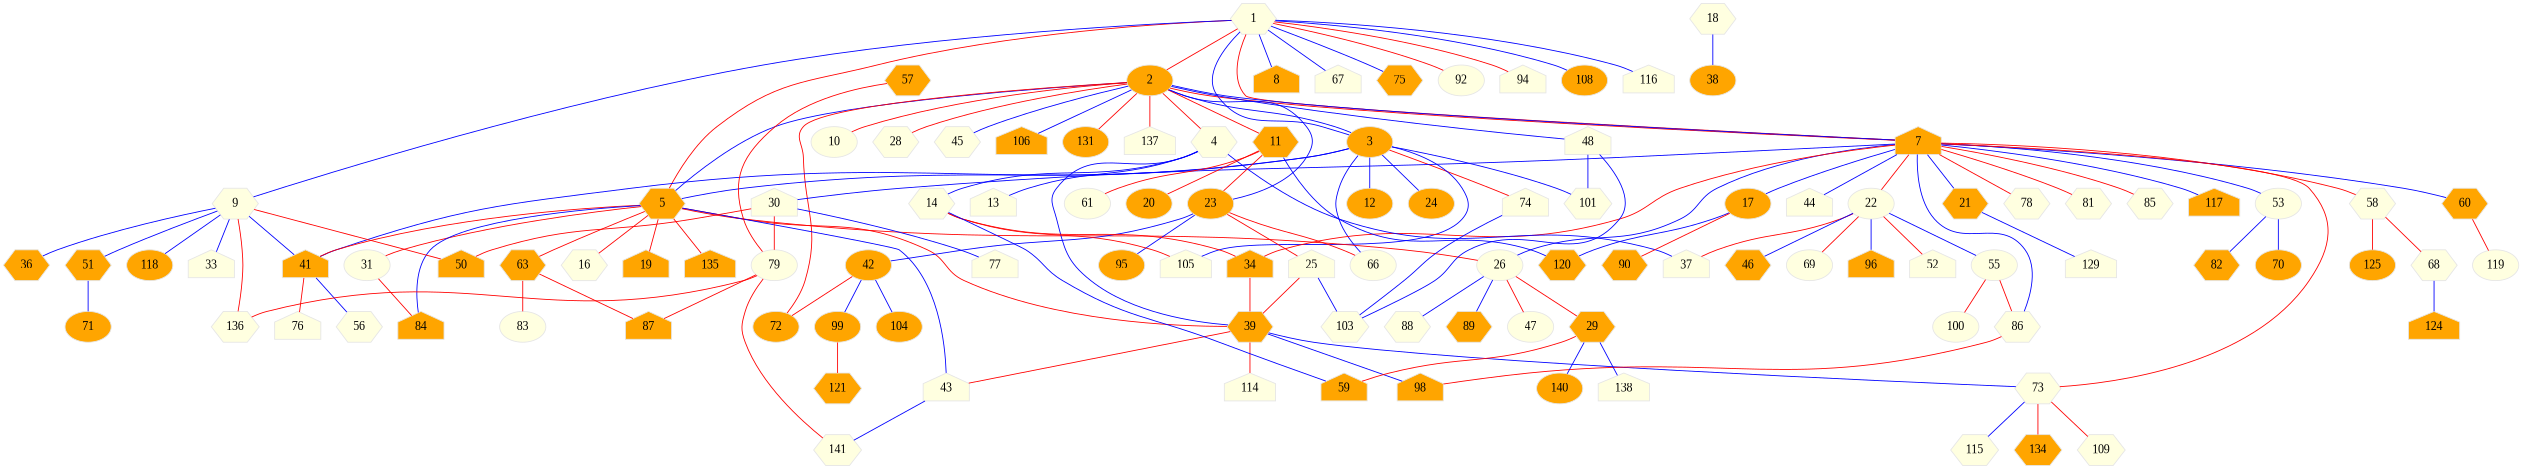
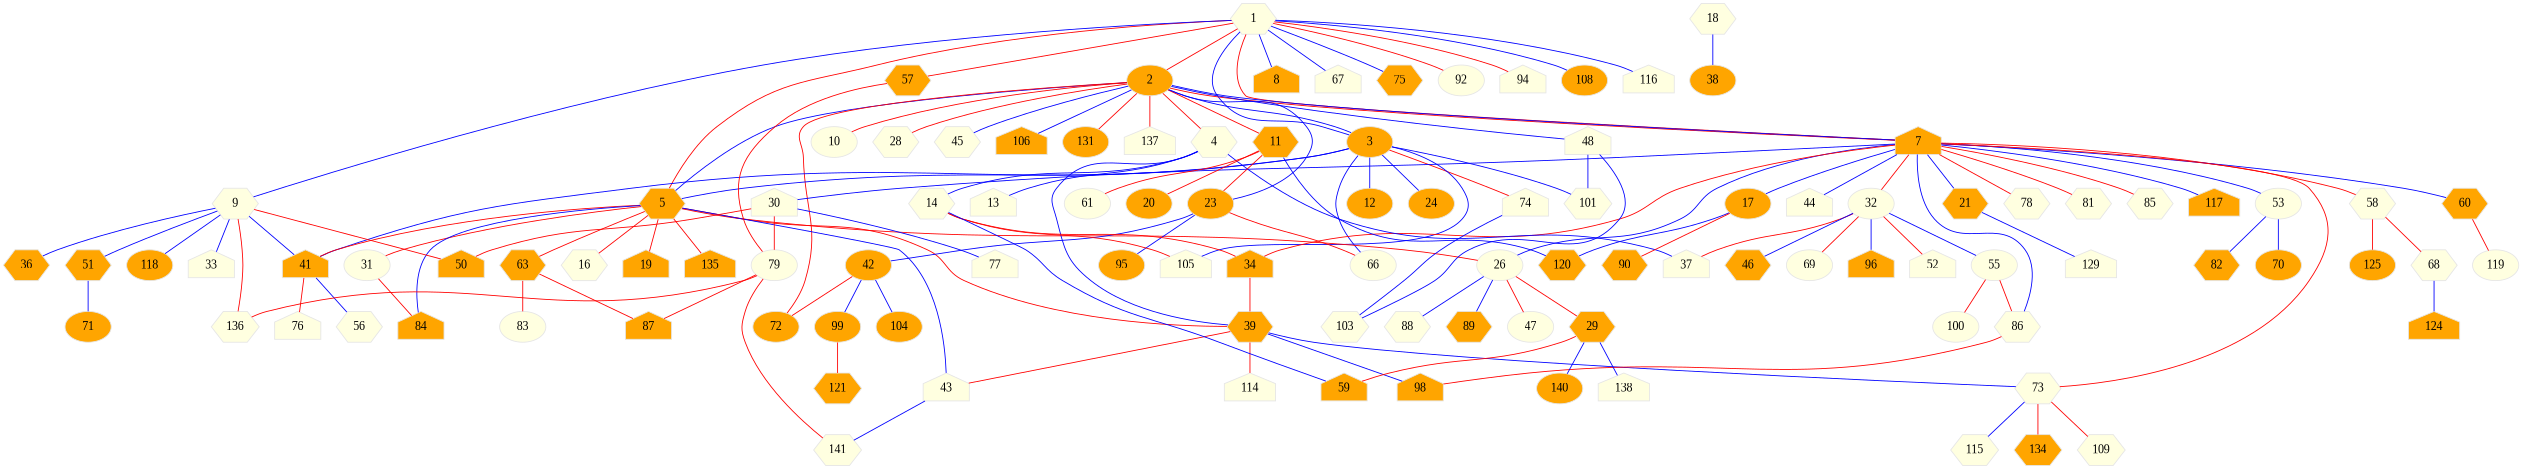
edge "1" -- "57": added
node "22": label "22" -> "32"
node "25": removed
